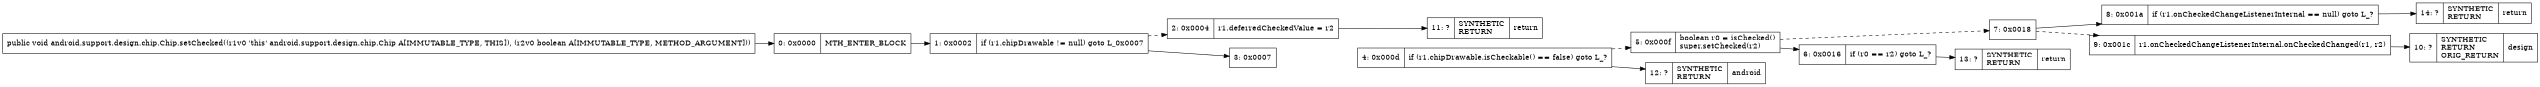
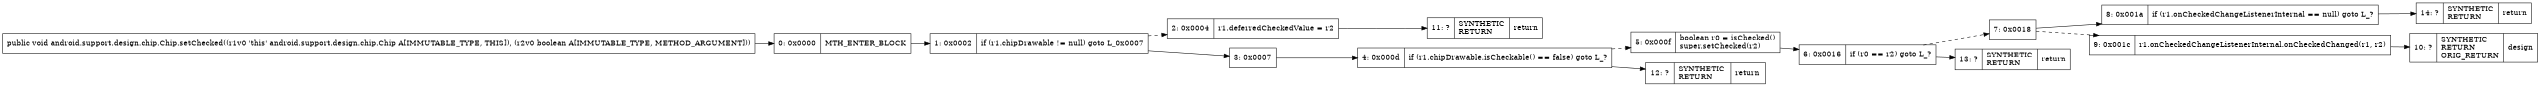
edge "5: 0x000f" -> "7: 0x0018": now "6: 0x0016" -> "7: 0x0018"
edge "3: 0x0007" -> "4: 0x000d": added
node "12: ?": text "android" -> "return"
